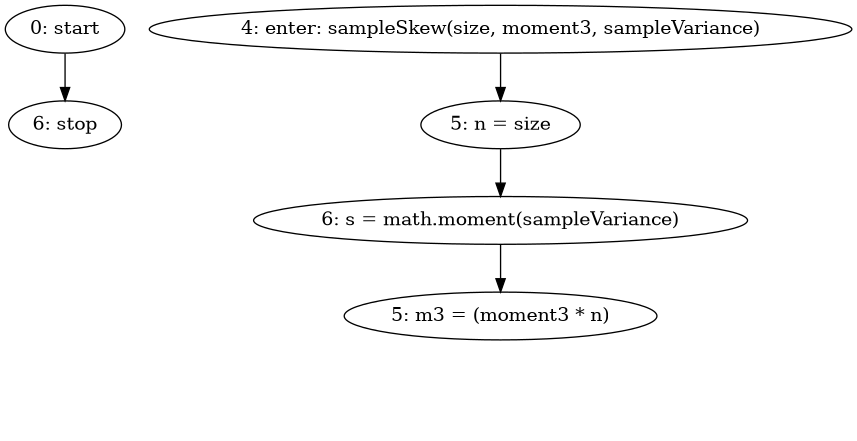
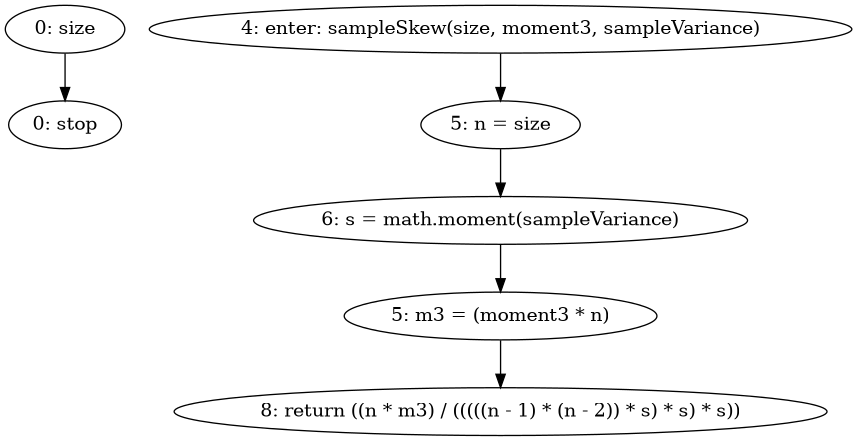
node "0: start": label "0: start" -> "0: size"
node "6: stop": label "6: stop" -> "0: stop"
node "8: return ((n * m3) / (((((n - 1) * (n - 2)) * s) * s) * s))": added
